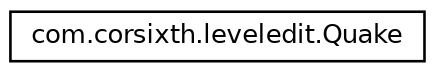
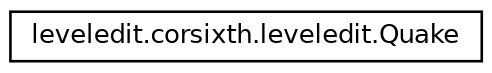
node "com.corsixth.leveledit.Quake": label "com.corsixth.leveledit.Quake" -> "leveledit.corsixth.leveledit.Quake"
